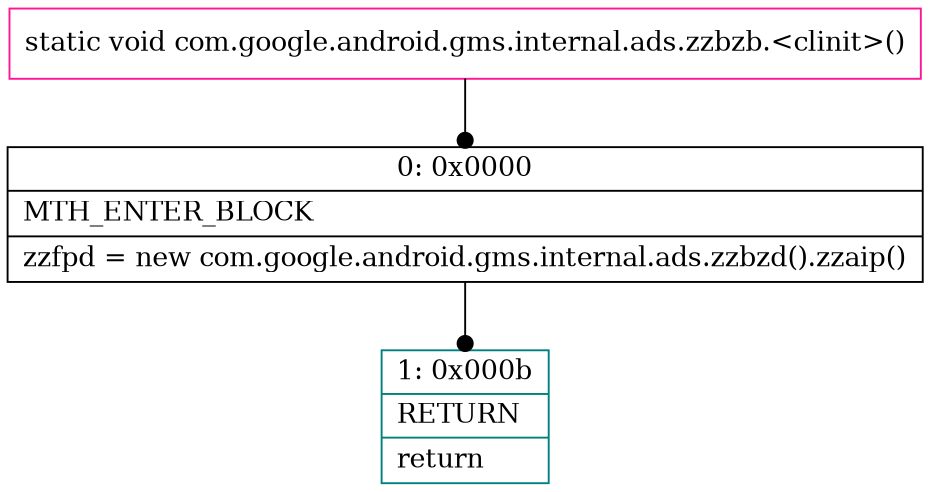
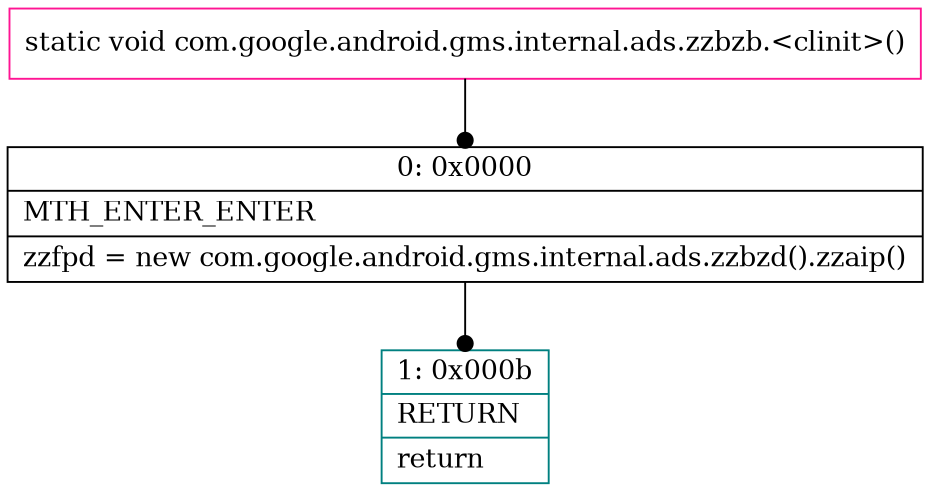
node "0: 0x0000": text "MTH_ENTER_BLOCK" -> "MTH_ENTER_ENTER"
